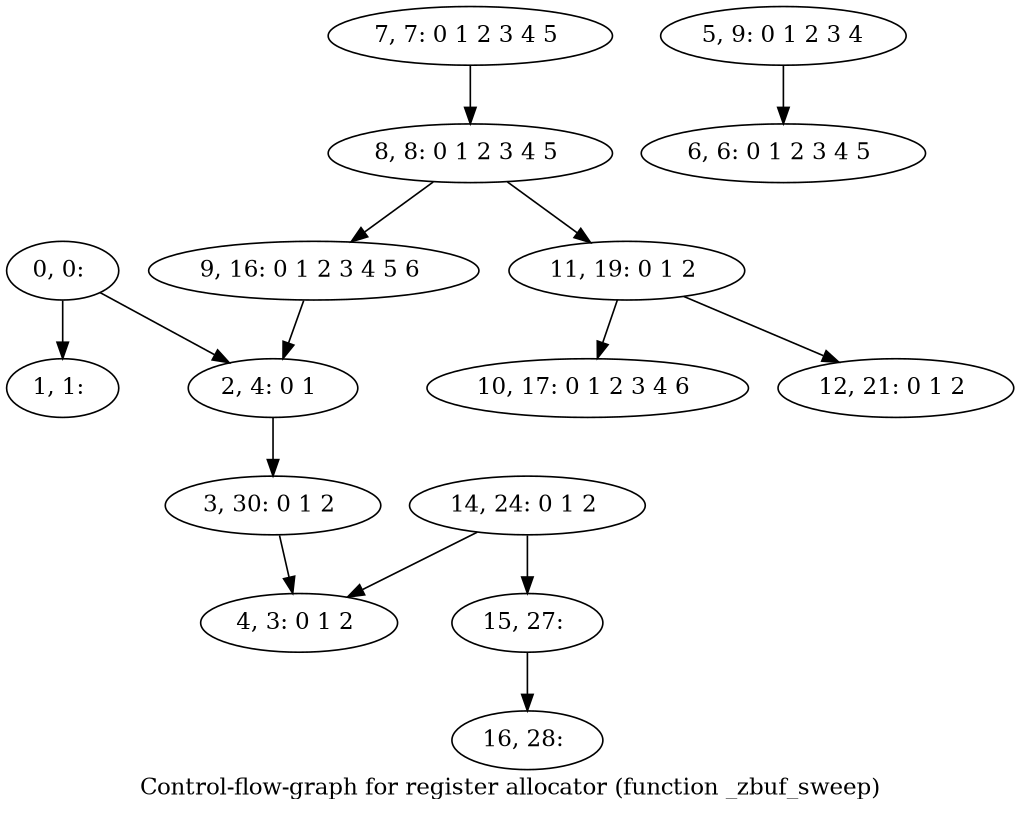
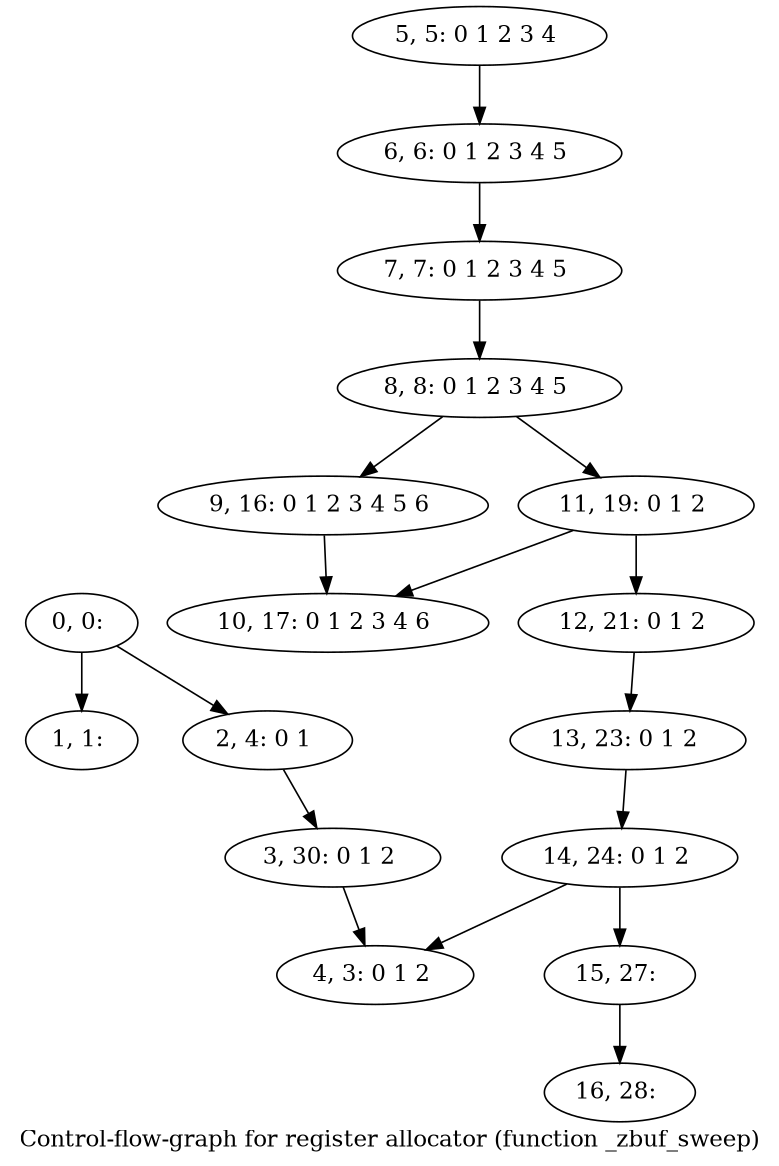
node "5, 9: 0 1 2 3 4": label "5, 9: 0 1 2 3 4" -> "5, 5: 0 1 2 3 4"
edge "6, 6: 0 1 2 3 4 5" -> "7, 7: 0 1 2 3 4 5": added
edge "9, 16: 0 1 2 3 4 5 6" -> "2, 4: 0 1": now "9, 16: 0 1 2 3 4 5 6" -> "10, 17: 0 1 2 3 4 6"
node "13, 23: 0 1 2": added
